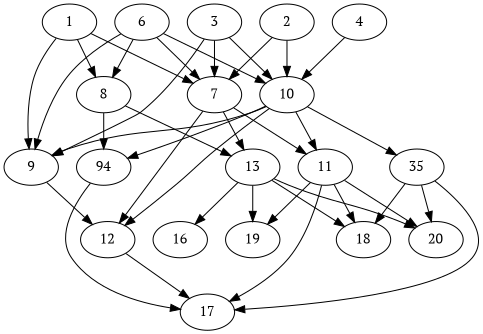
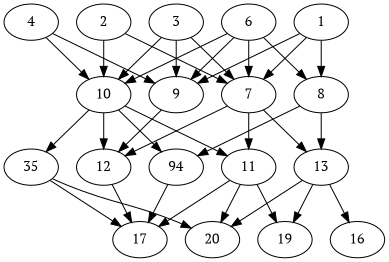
edge "10" -> "9": now "4" -> "9"
node "18": removed
